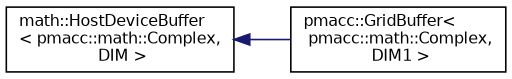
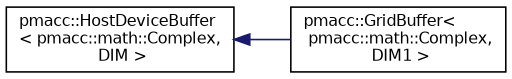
node "math::HostDeviceBuffer < pmacc::math::Complex, DIM >": label "math::HostDeviceBuffer < pmacc::math::Complex, DIM >" -> "pmacc::HostDeviceBuffer < pmacc::math::Complex, DIM >"
